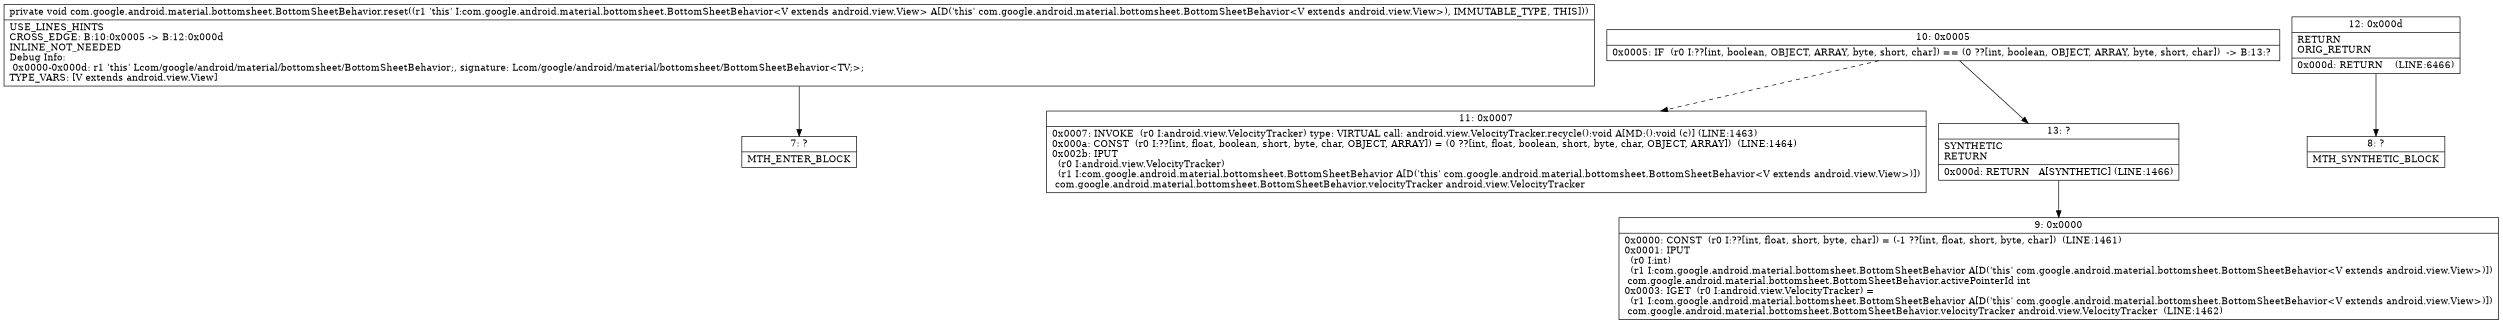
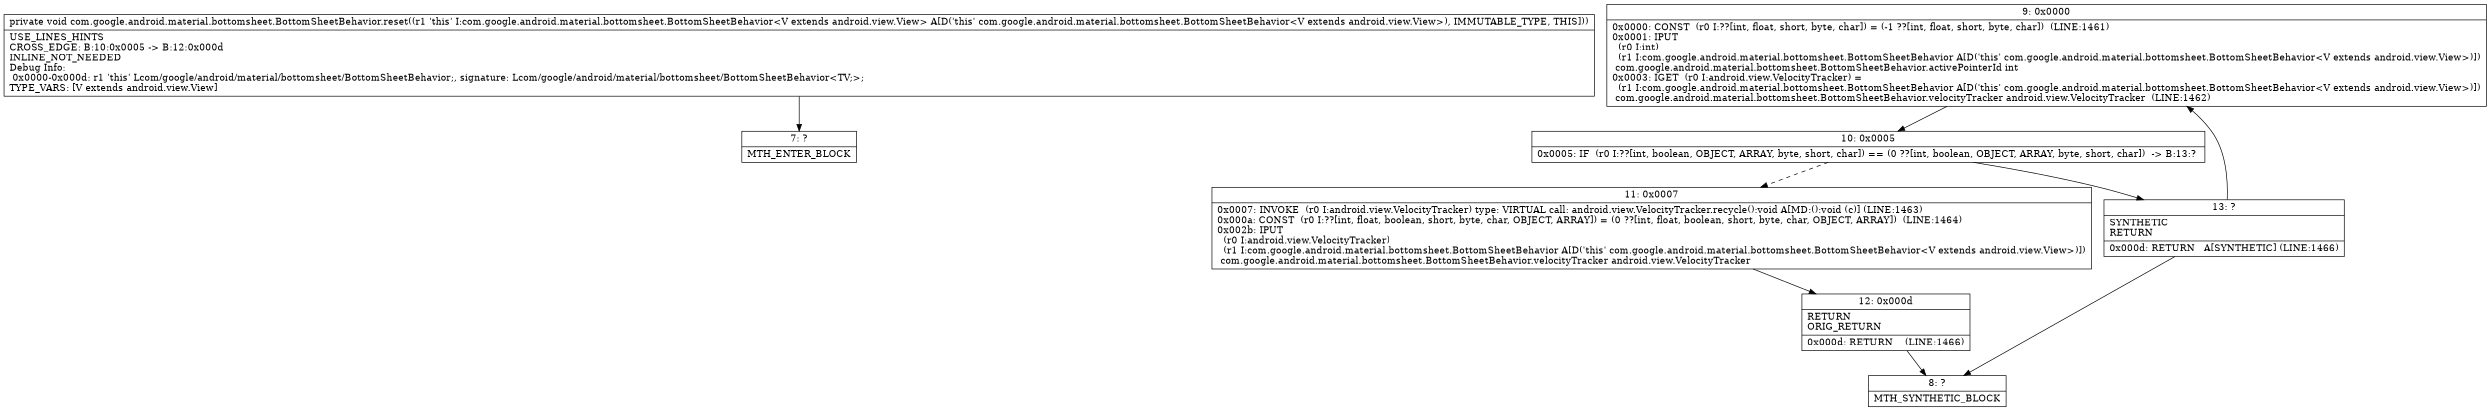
node "12: 0x000d": text "0x000d: RETURN    (LINE:6466)" -> "0x000d: RETURN    (LINE:1466)"
edge "9: 0x0000" -> "10: 0x0005": added
edge "11: 0x0007" -> "12: 0x000d": added
edge "13: ?" -> "8: ?": added
